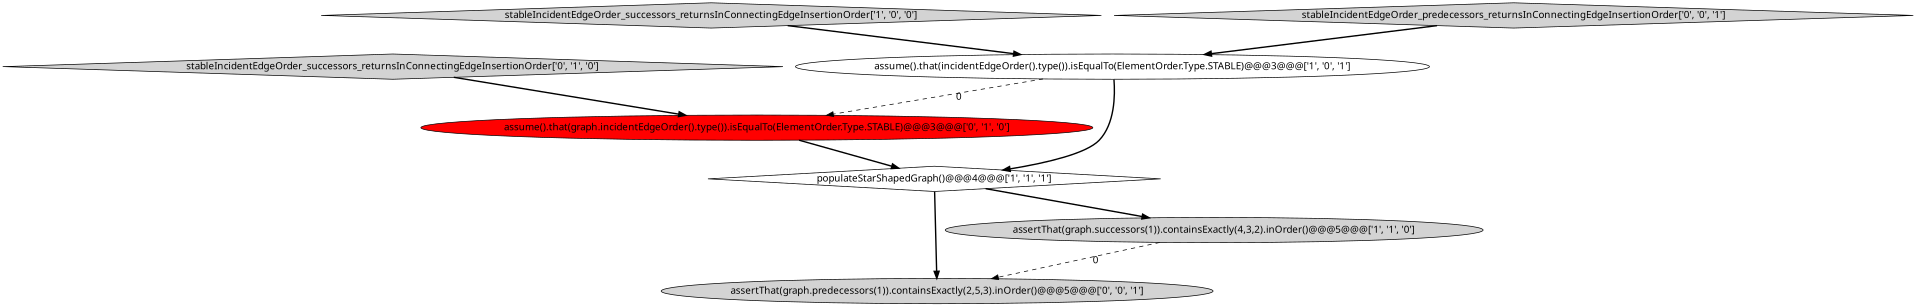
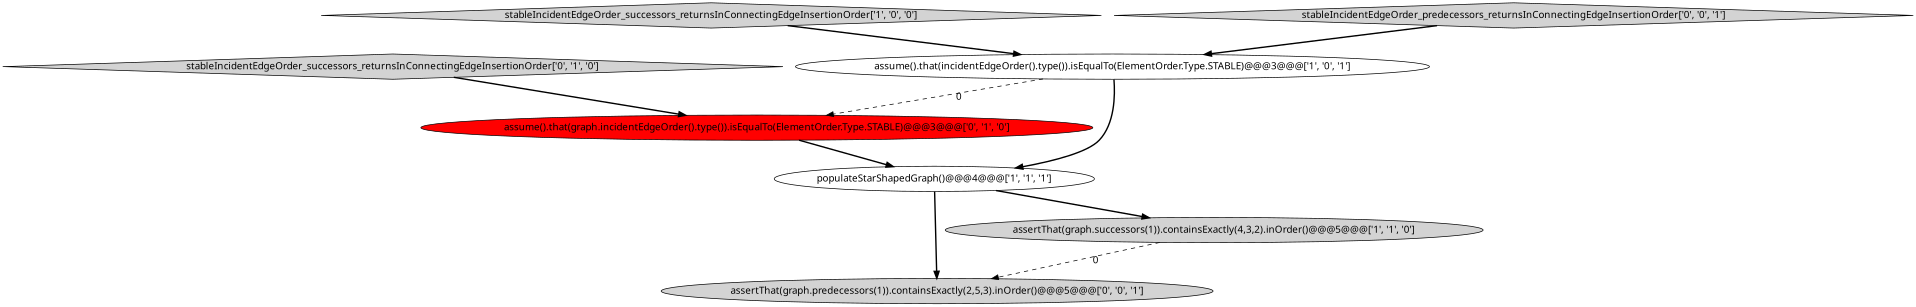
node "populateStarShapedGraph()@@@4@@@['1', '1', '1']": shape diamond -> ellipse
